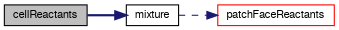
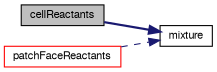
edge "mixture" -> "patchFaceReactants": reversed
